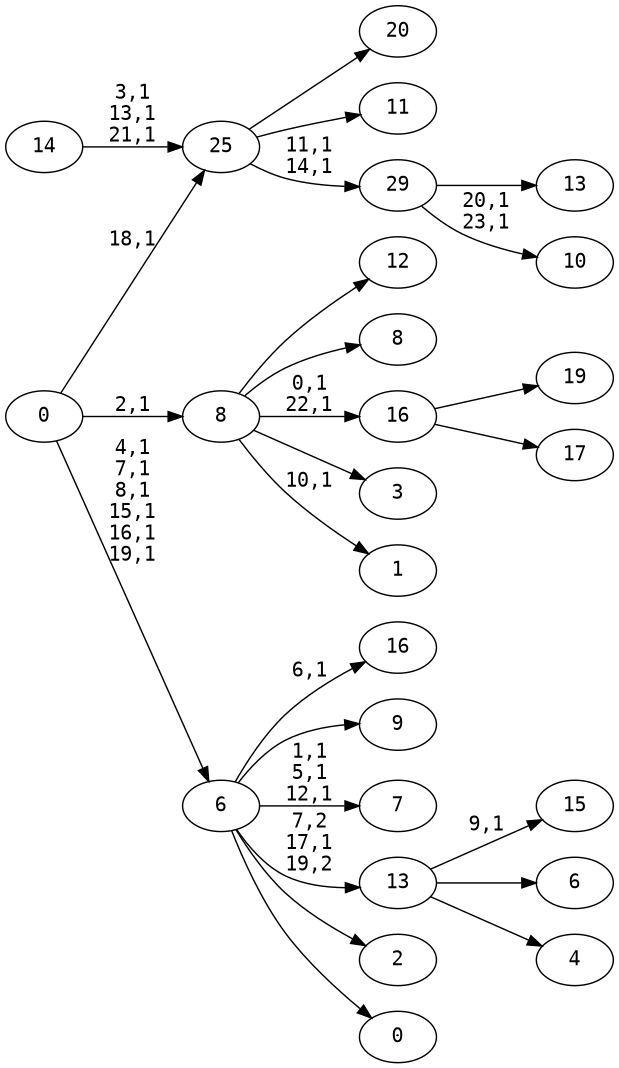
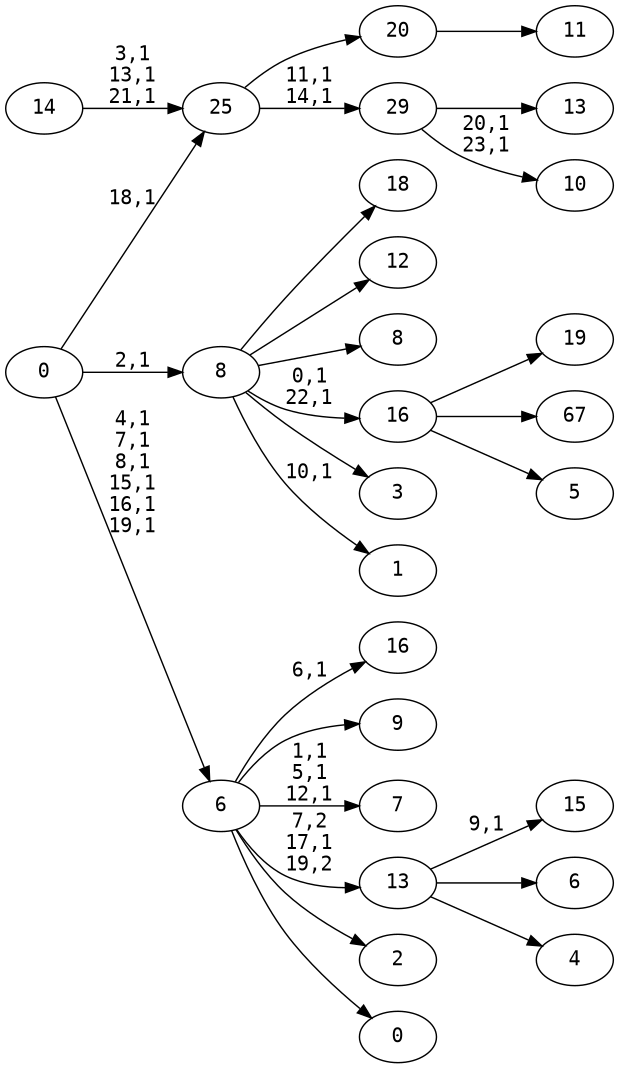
edge "25" -> "11": now "20" -> "11"
node "18": added
node "17": label "17" -> "67"
node "5": added
